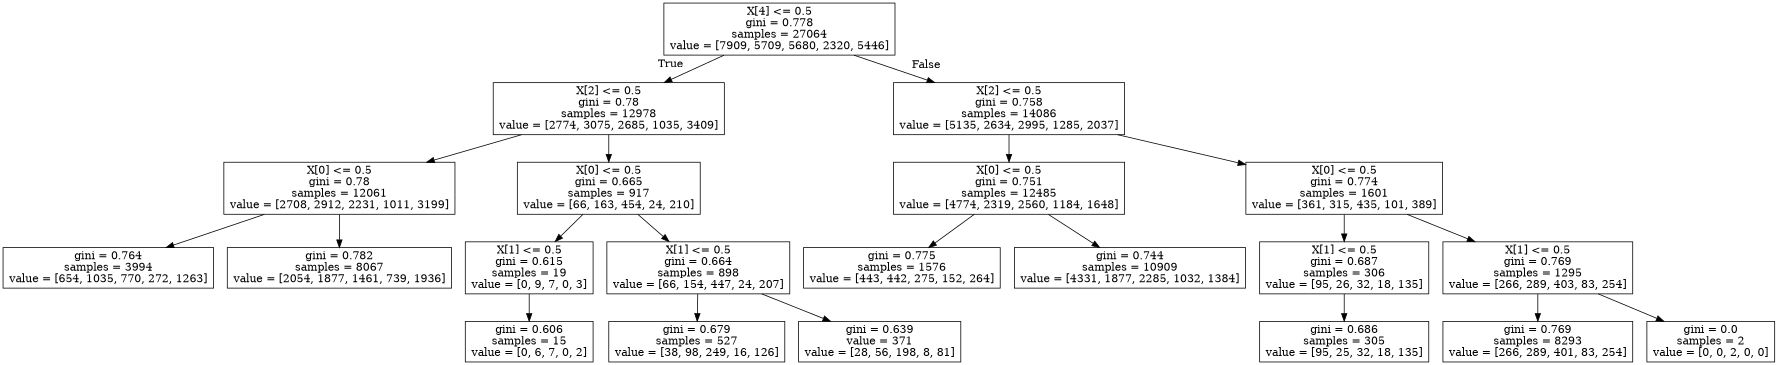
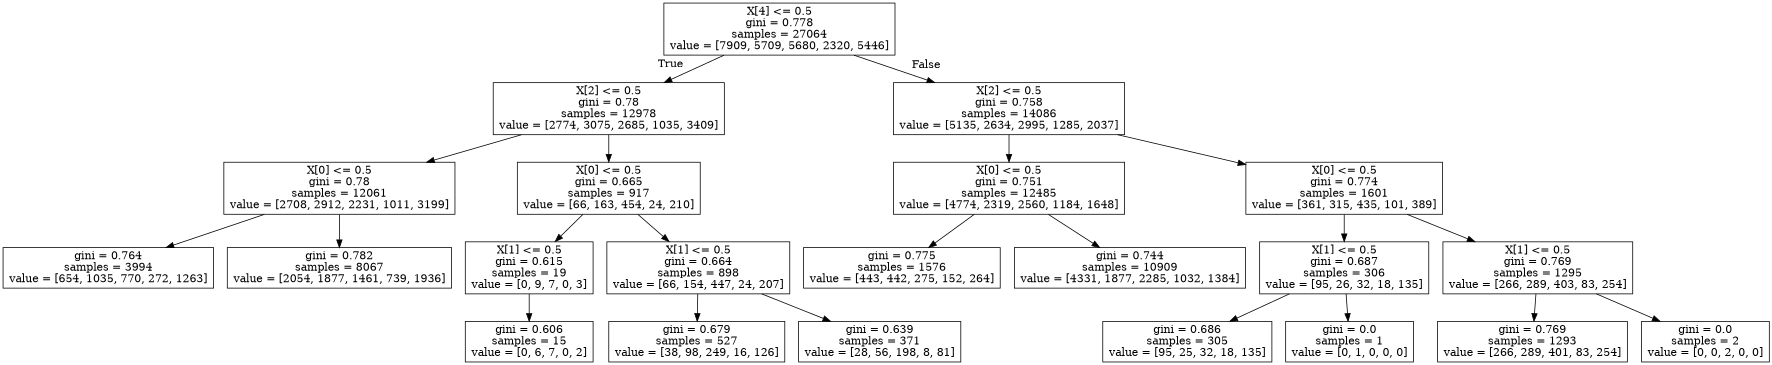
node "gini = 0.639 value = 371 value = [28, 56, 198, 8, 81]": label "gini = 0.639 value = 371 value = [28, 56, 198, 8, 81]" -> "gini = 0.639 samples = 371 value = [28, 56, 198, 8, 81]"
node "gini = 0.0 samples = 1 value = [0, 1, 0, 0, 0]": added
node "gini = 0.769 samples = 8293 value = [266, 289, 401, 83, 254]": label "gini = 0.769 samples = 8293 value = [266, 289, 401, 83, 254]" -> "gini = 0.769 samples = 1293 value = [266, 289, 401, 83, 254]"
